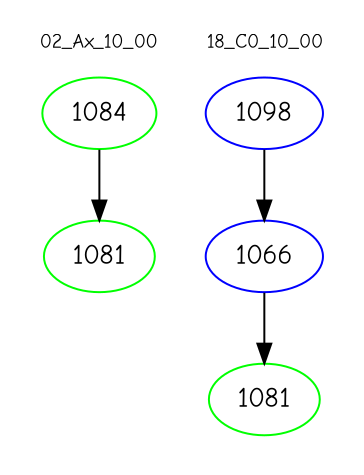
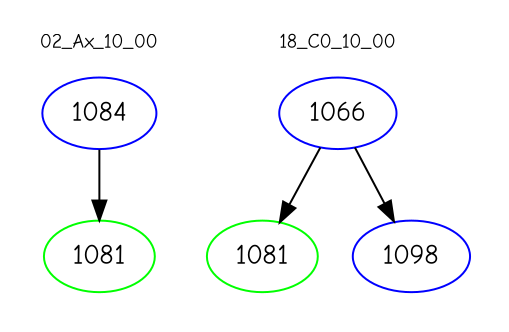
node "1084": color green -> blue
edge "1098" -> "1066": reversed
